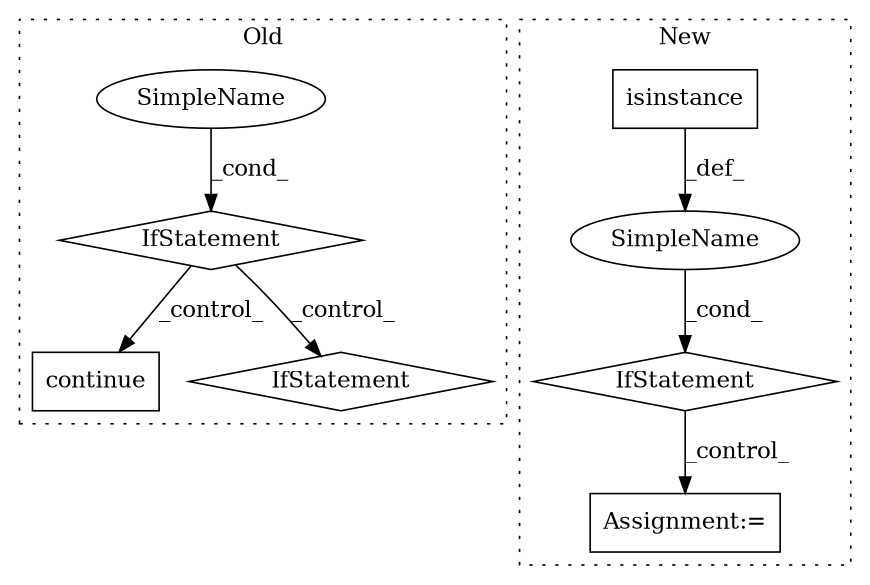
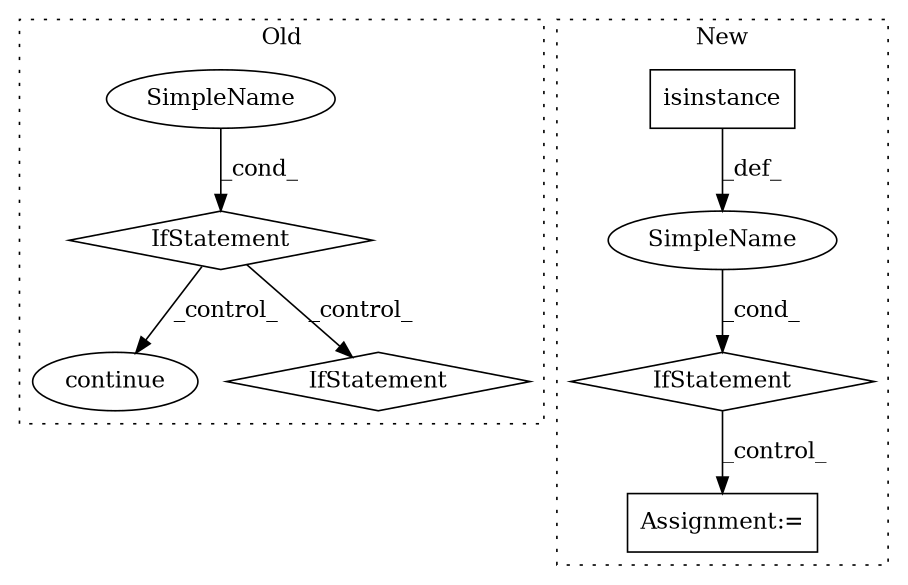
node "continue": shape box -> ellipse
